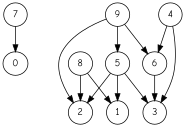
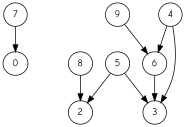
edge "9" -> "5": removed
edge "9" -> "2": removed
node "1": removed
